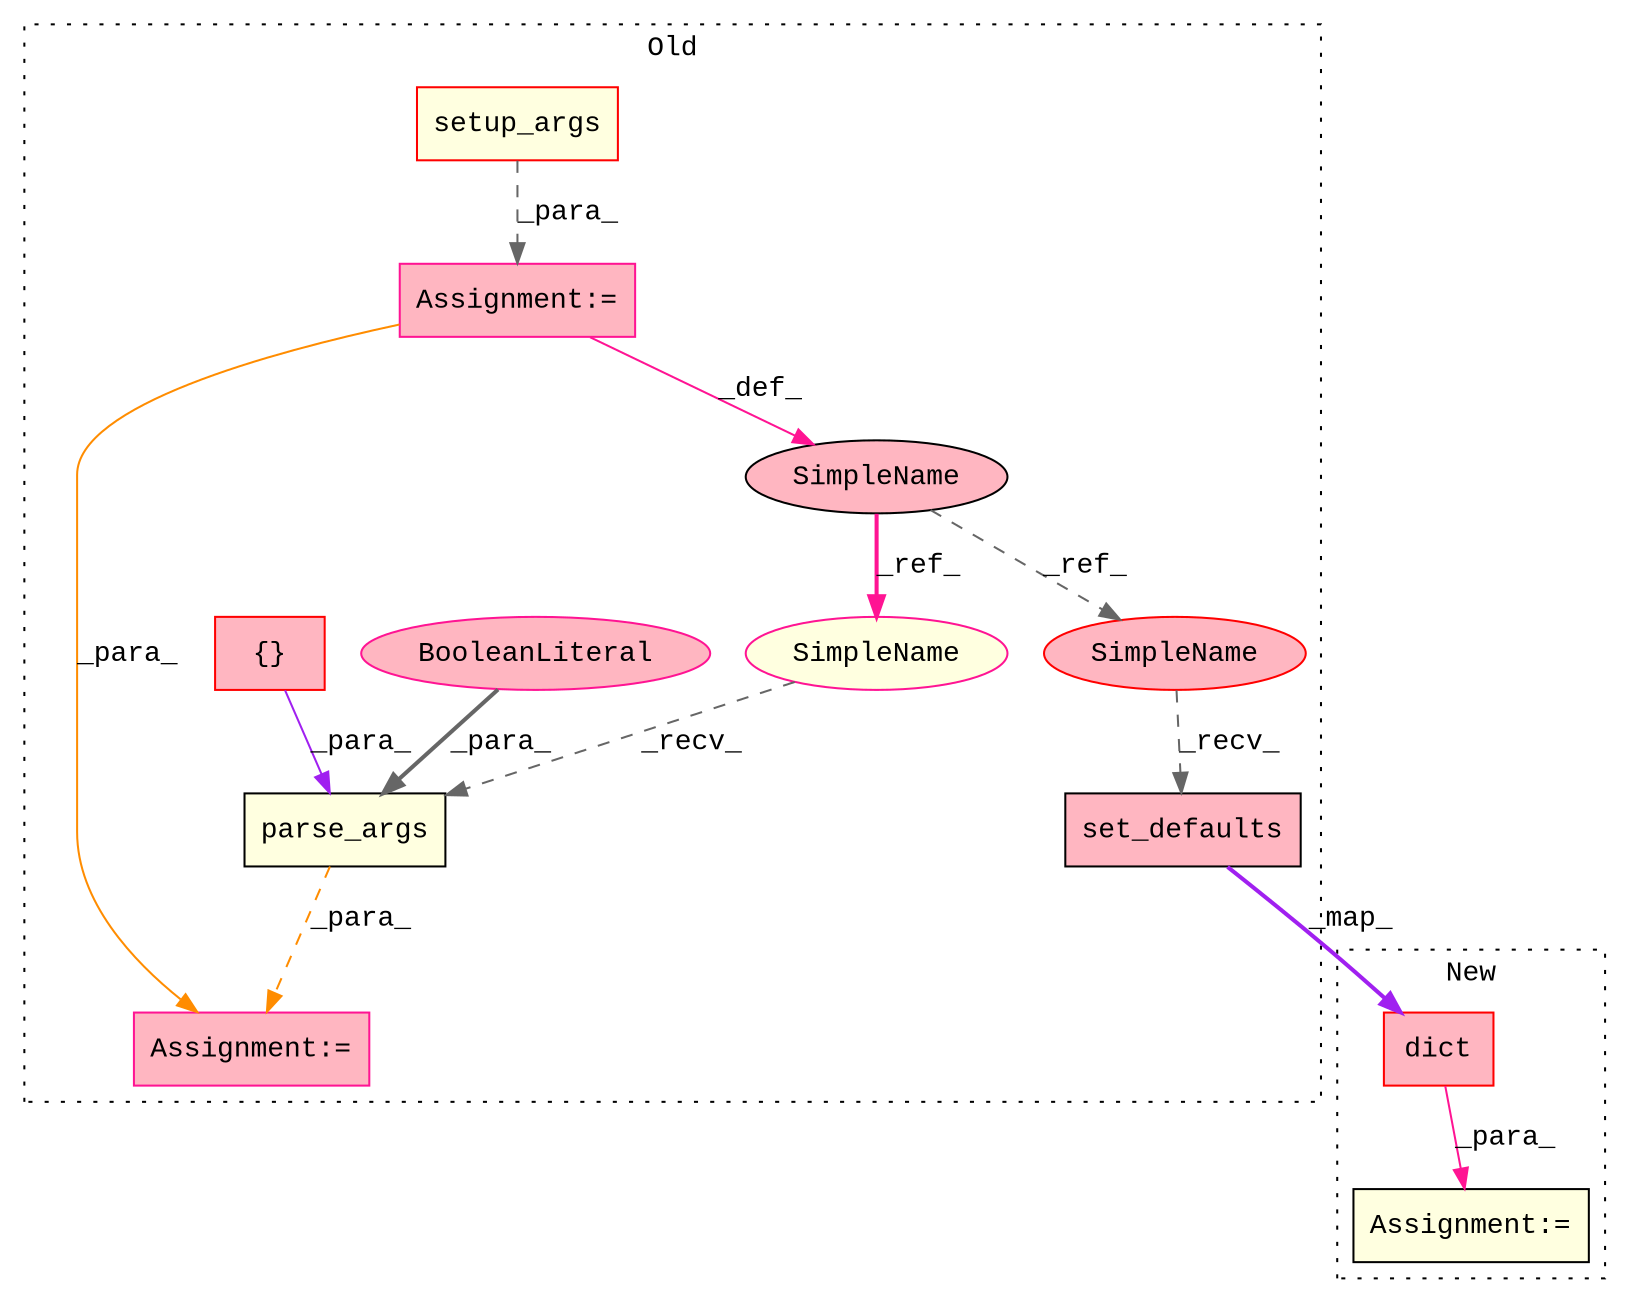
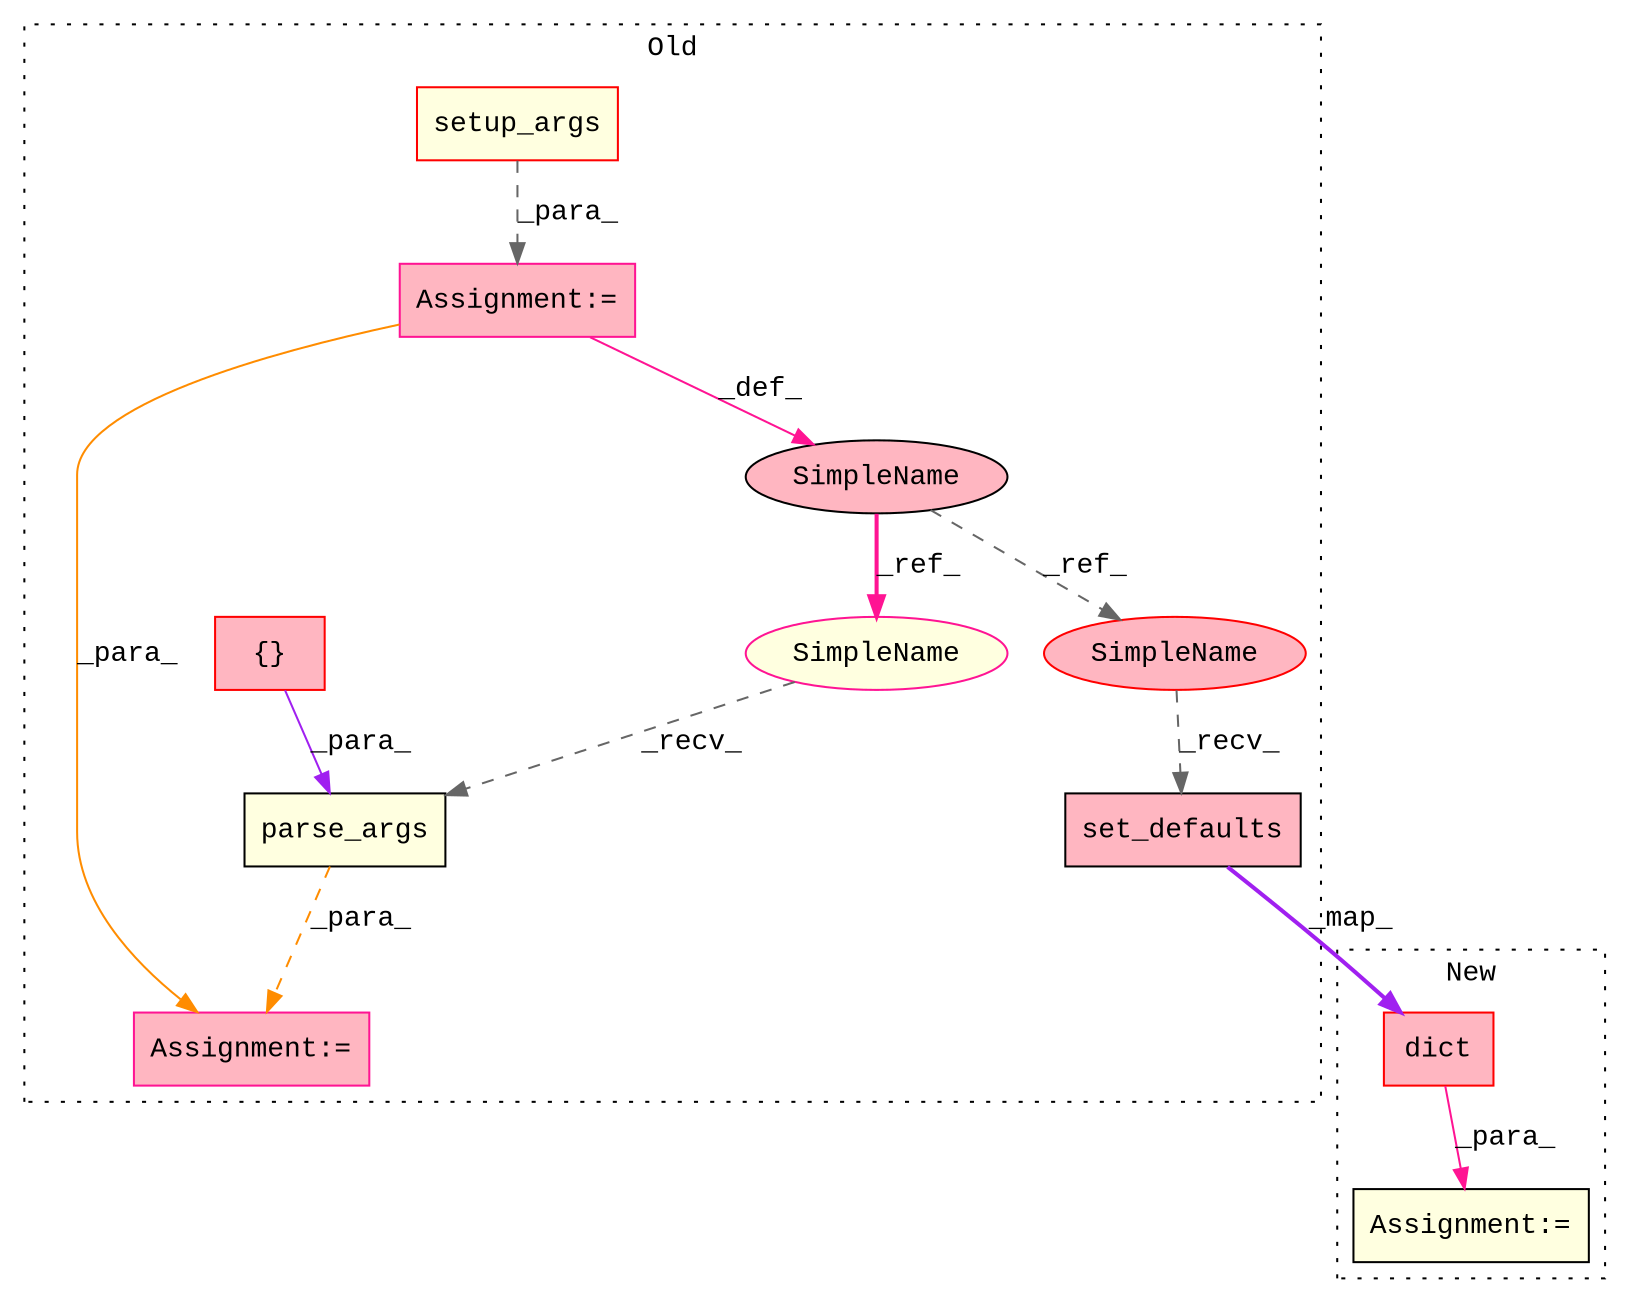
node "BooleanLiteral": removed
